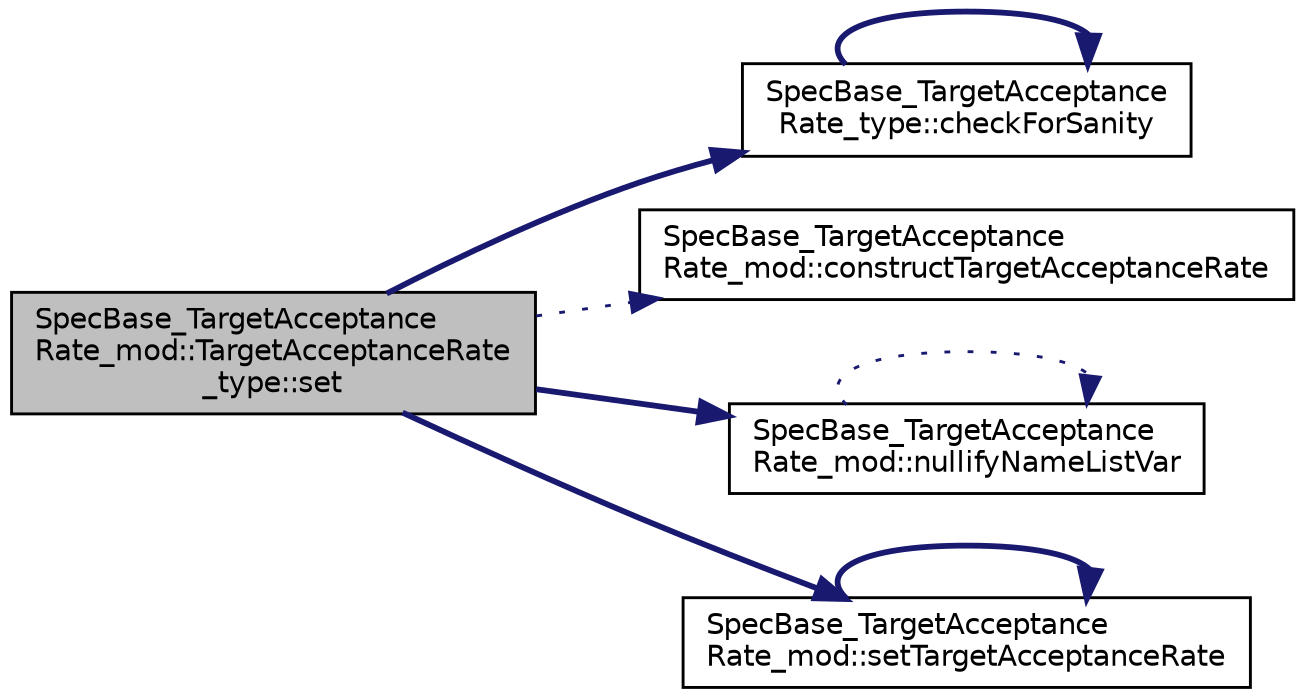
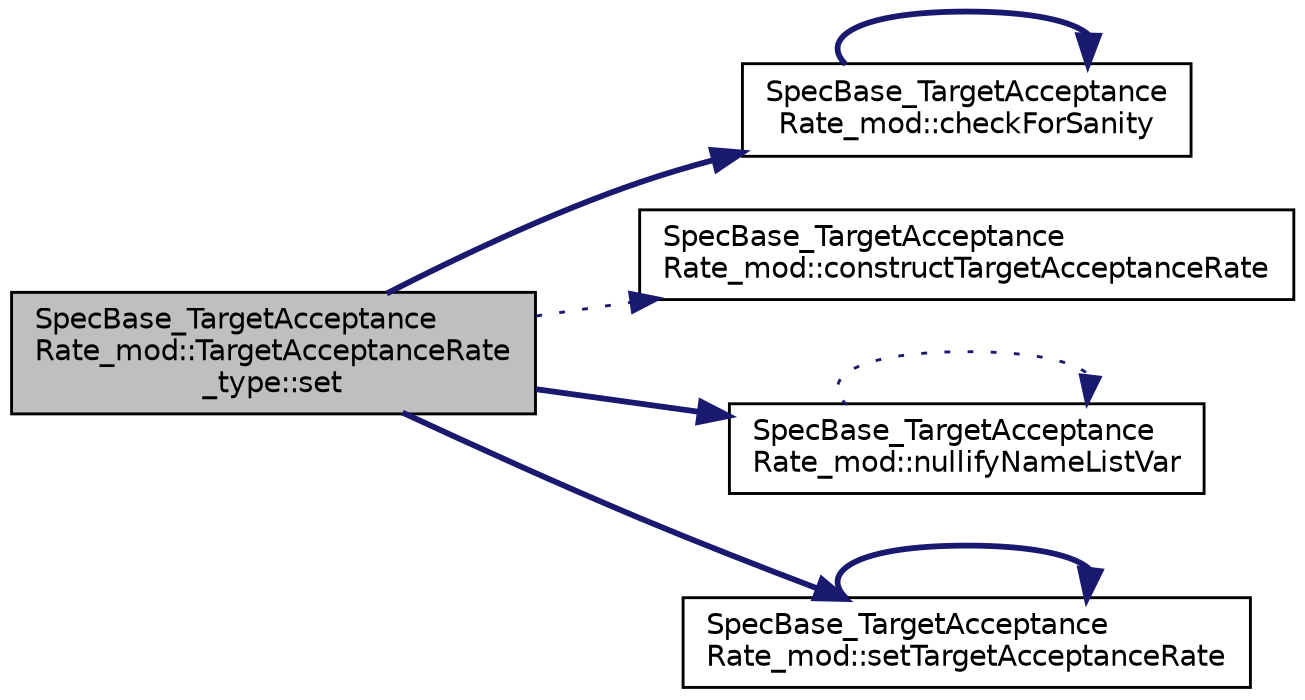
node "SpecBase_TargetAcceptance Rate_type::checkForSanity": label "SpecBase_TargetAcceptance Rate_type::checkForSanity" -> "SpecBase_TargetAcceptance Rate_mod::checkForSanity"
